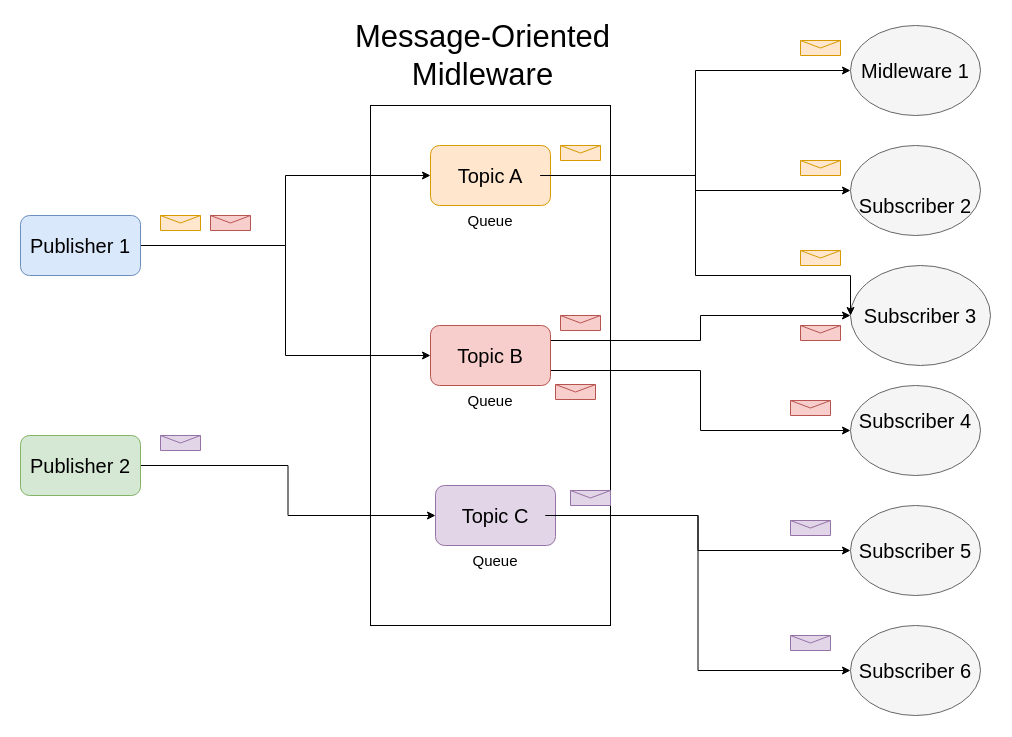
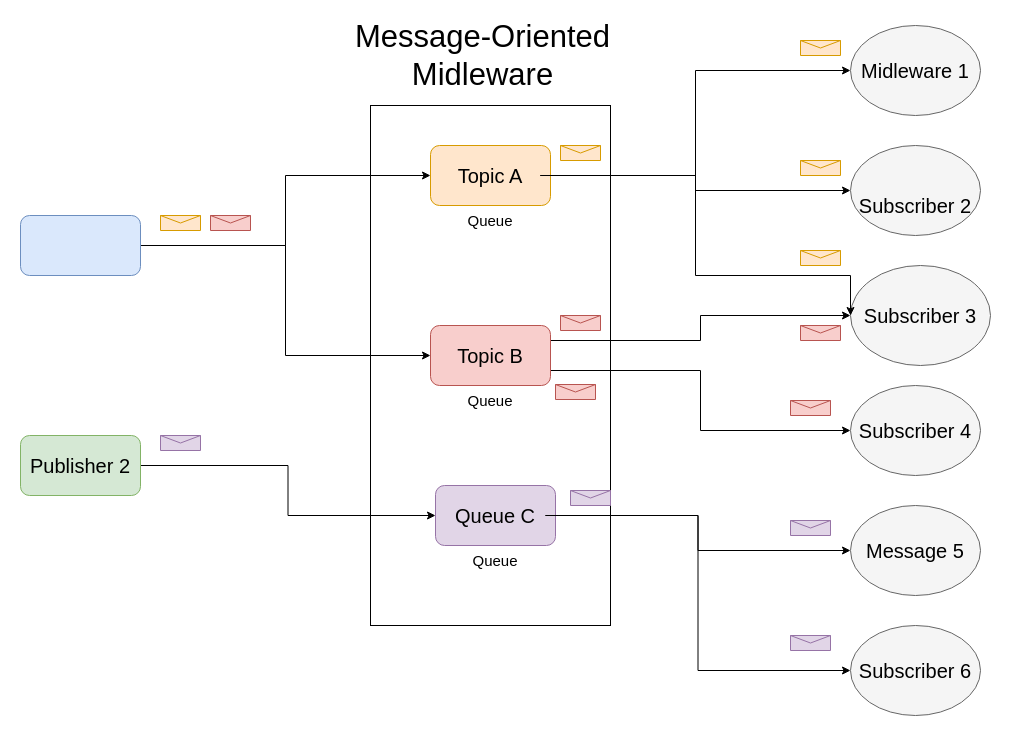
node "Publisher 1": removed
node "Subscriber 4": moved (916, 421) -> (916, 431)
node "Topic C": label "Topic C" -> "Queue C"
node "Subscriber 5": label "Subscriber 5" -> "Message 5"
